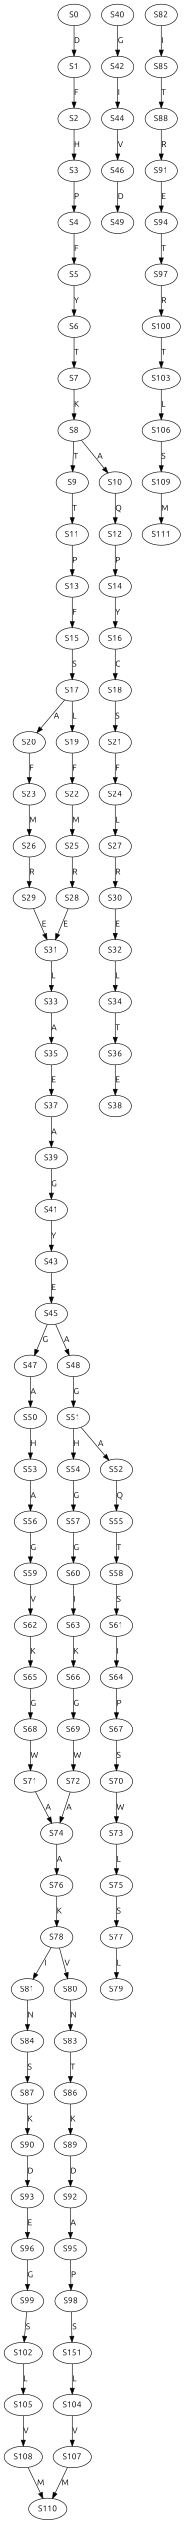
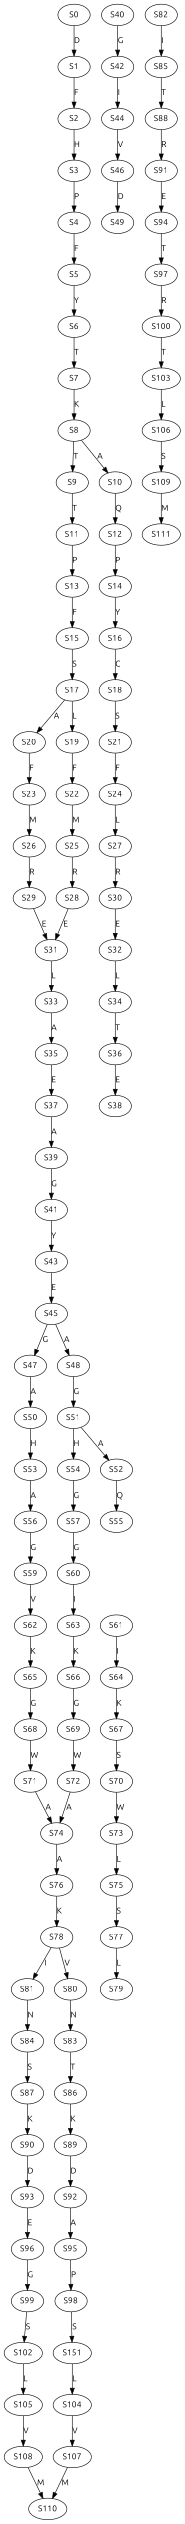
node "S58": removed
edge "S64" -> "S67": label "P" -> "K"
